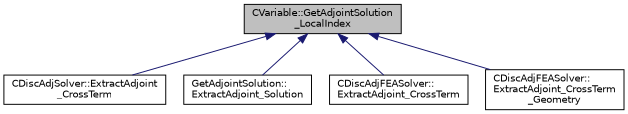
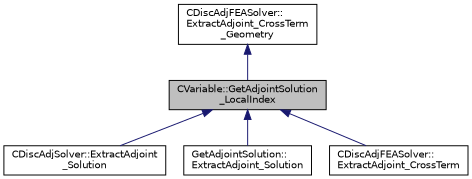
edge "CDiscAdjFEASolver:: ExtractAdjoint_CrossTerm _Geometry" -> "CVariable::GetAdjointSolution _LocalIndex": reversed
node "CDiscAdjSolver::ExtractAdjoint _CrossTerm": label "CDiscAdjSolver::ExtractAdjoint _CrossTerm" -> "CDiscAdjSolver::ExtractAdjoint _Solution"
